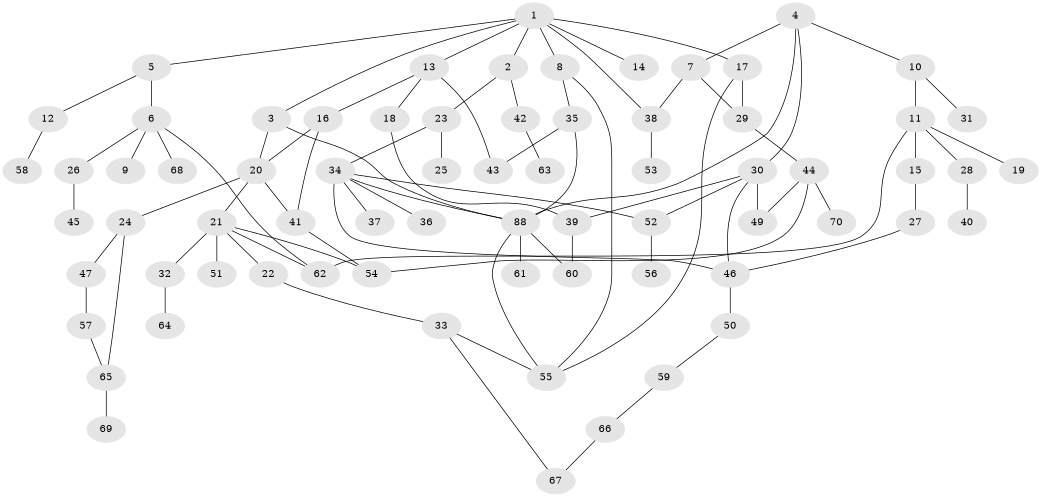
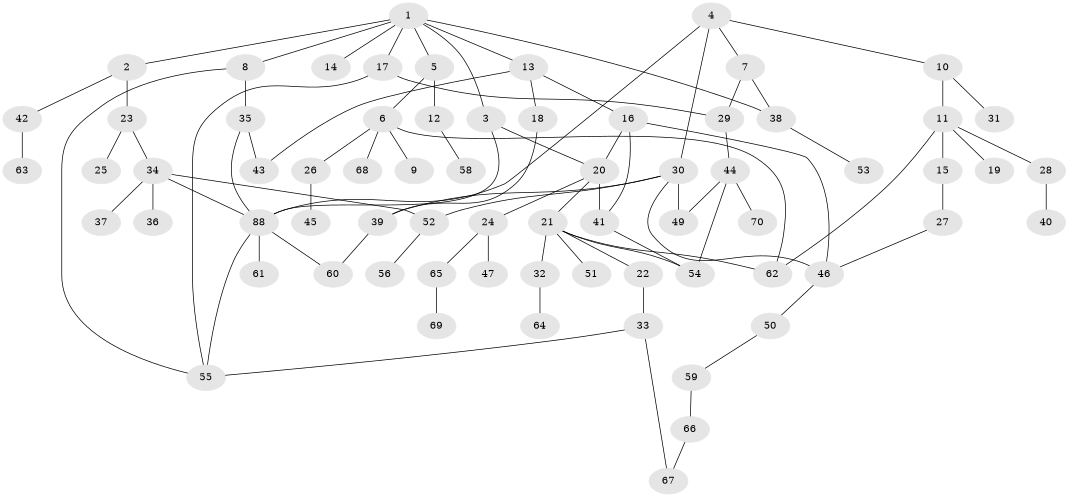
edge "34" -- "46": now "16" -- "46"
node "57": removed
